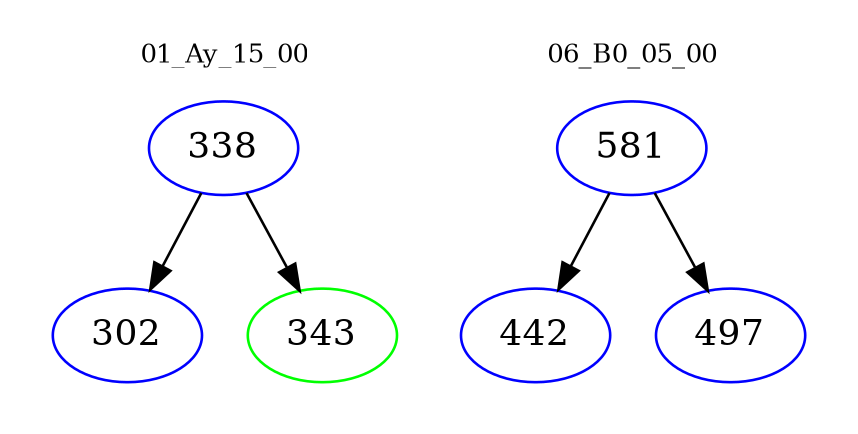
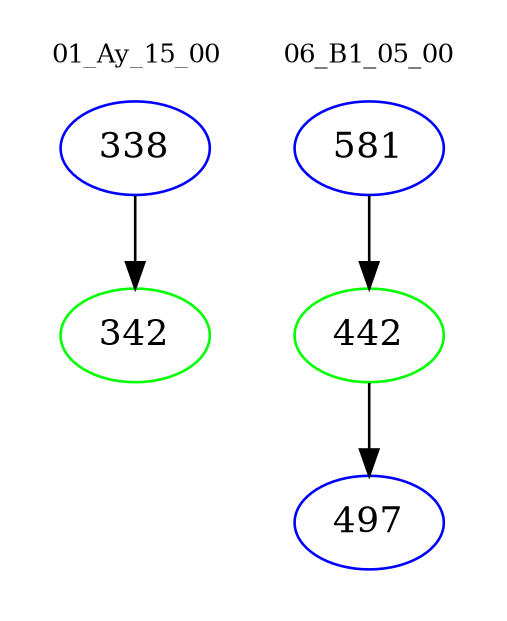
cluster "06_B0_05_00": label "06_B0_05_00" -> "06_B1_05_00"
edge "581" -> "497": now "442" -> "497"
node "302": removed
node "343": label "343" -> "342"
node "442": color blue -> green
